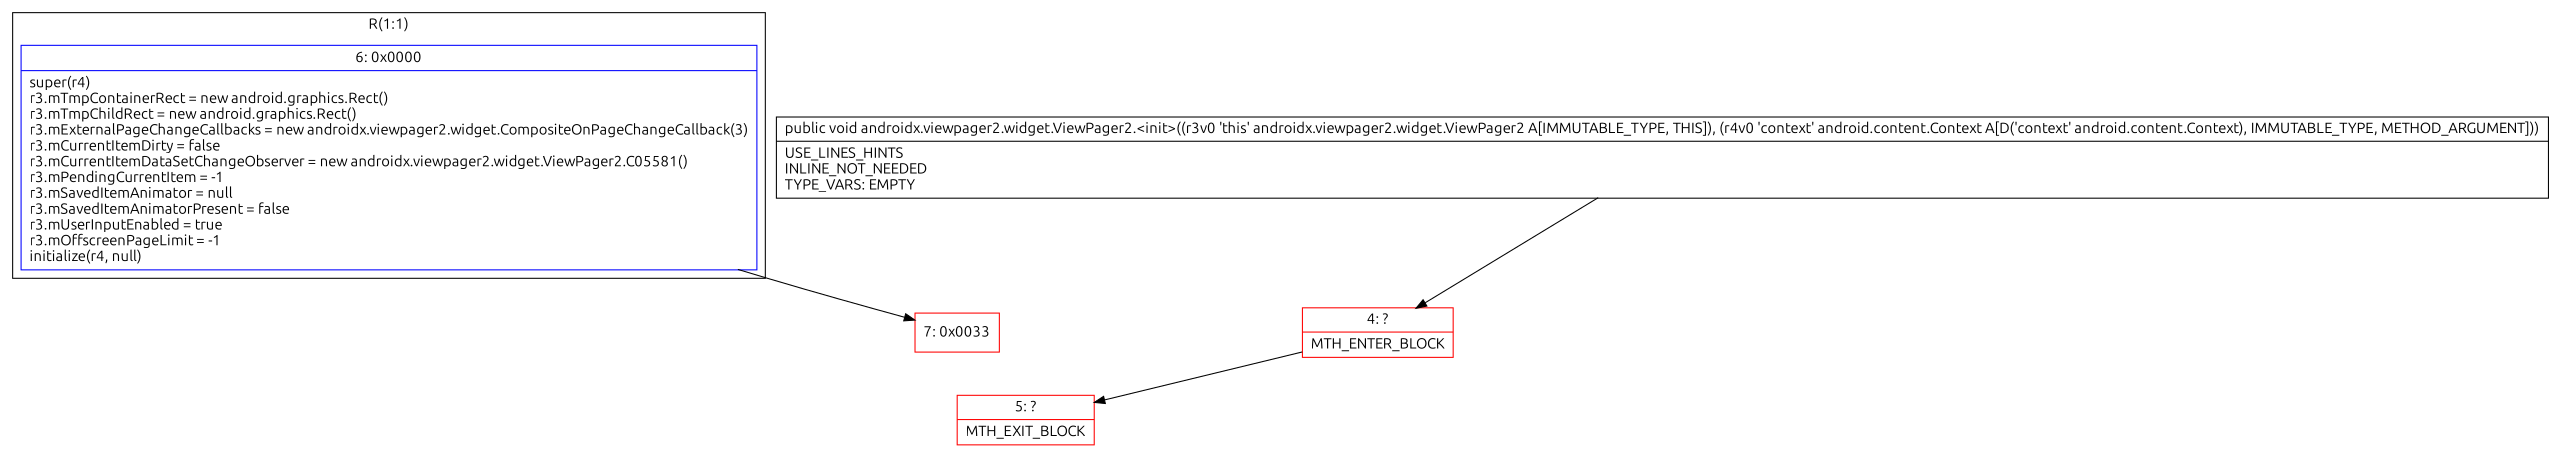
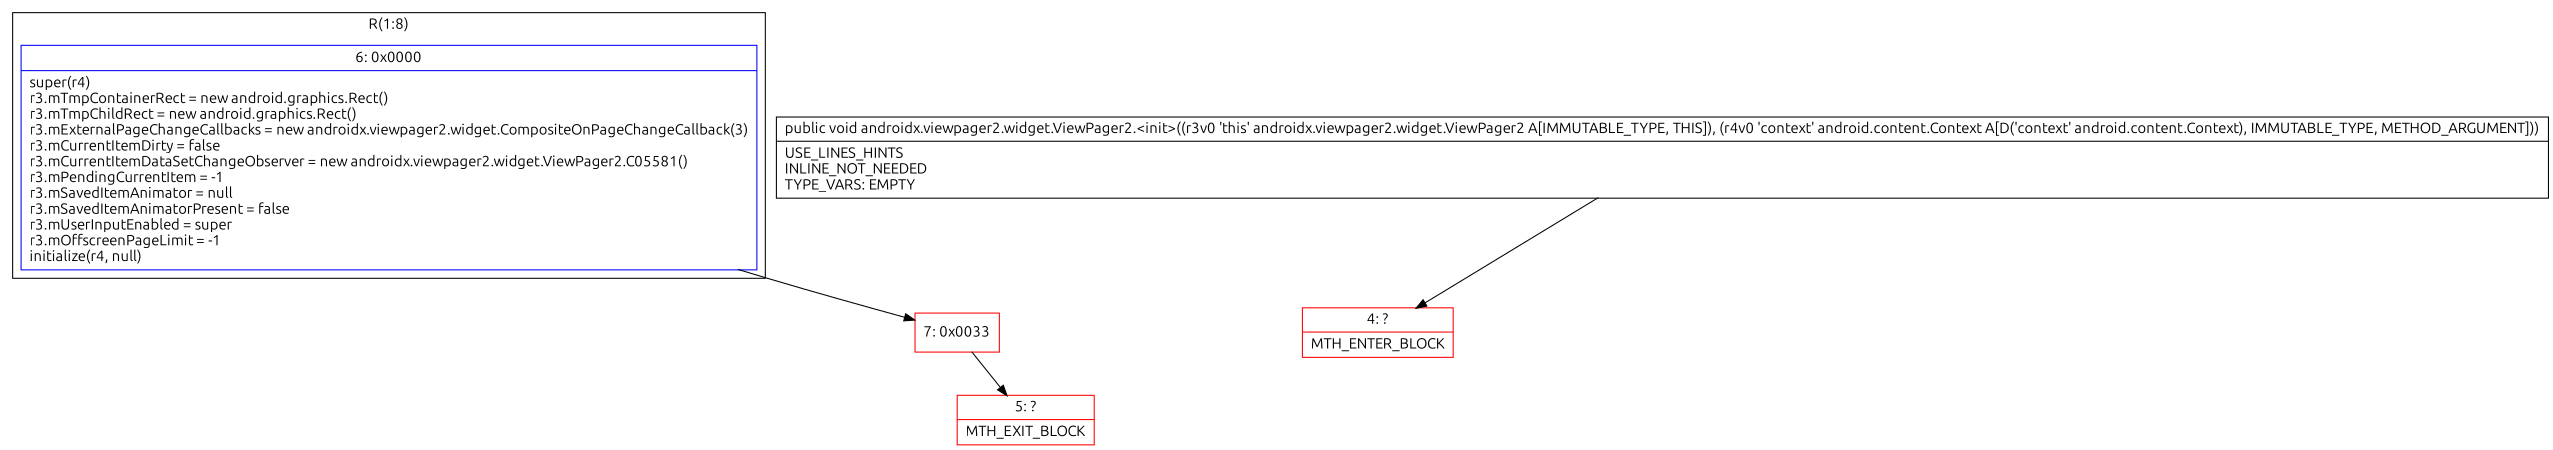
cluster "R(1:1)": label "R(1:1)" -> "R(1:8)"
node "6: 0x0000": text "r3.mUserInputEnabled = true" -> "r3.mUserInputEnabled = super"
edge "4: ?" -> "5: ?": now "7: 0x0033" -> "5: ?"
